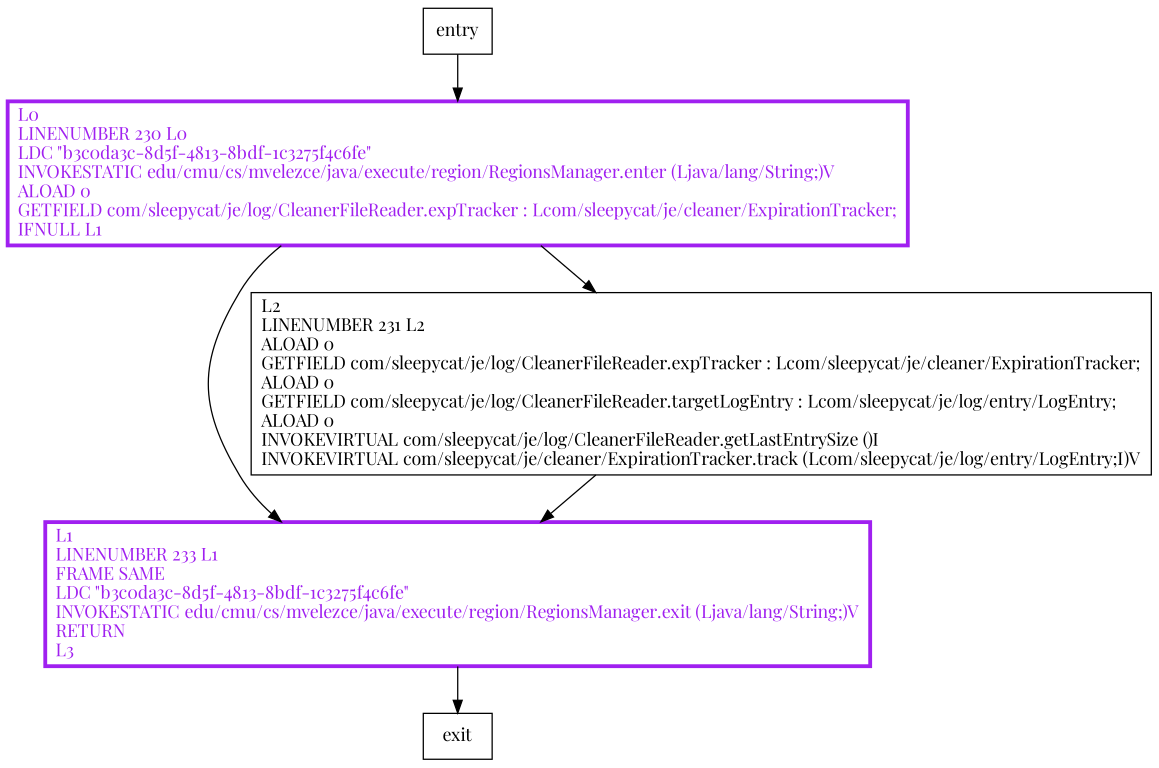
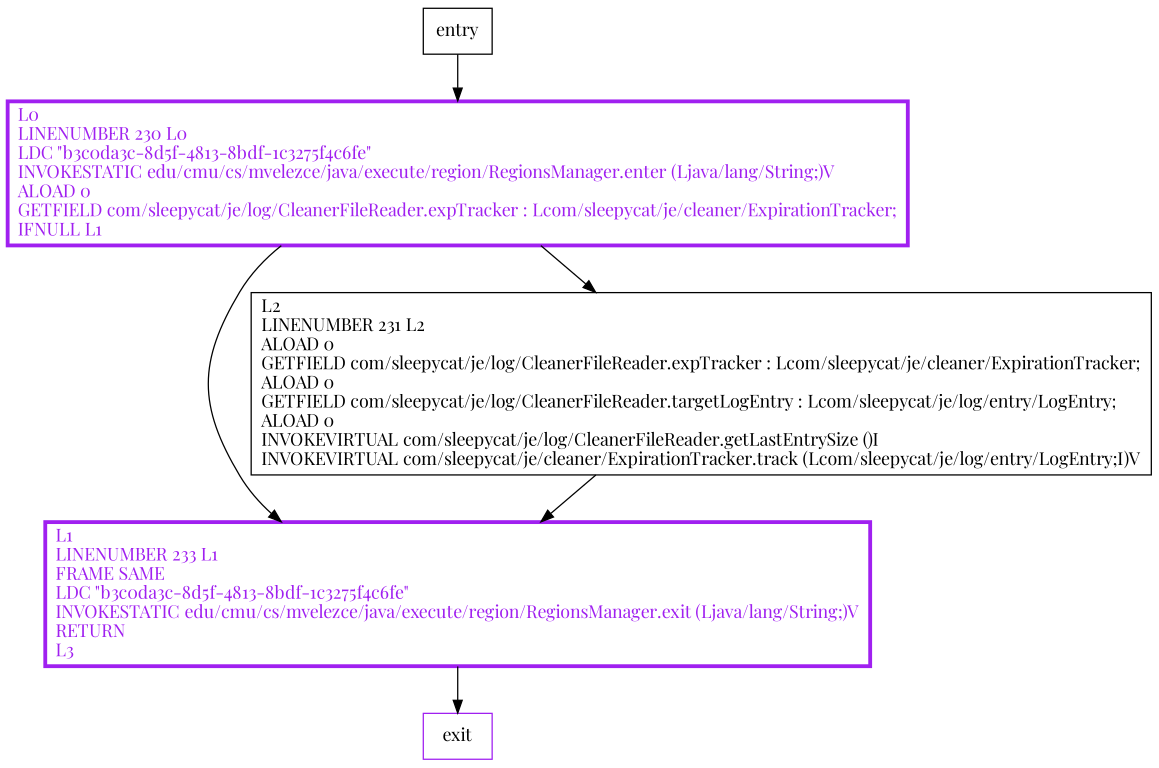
node "exit": color black -> purple
